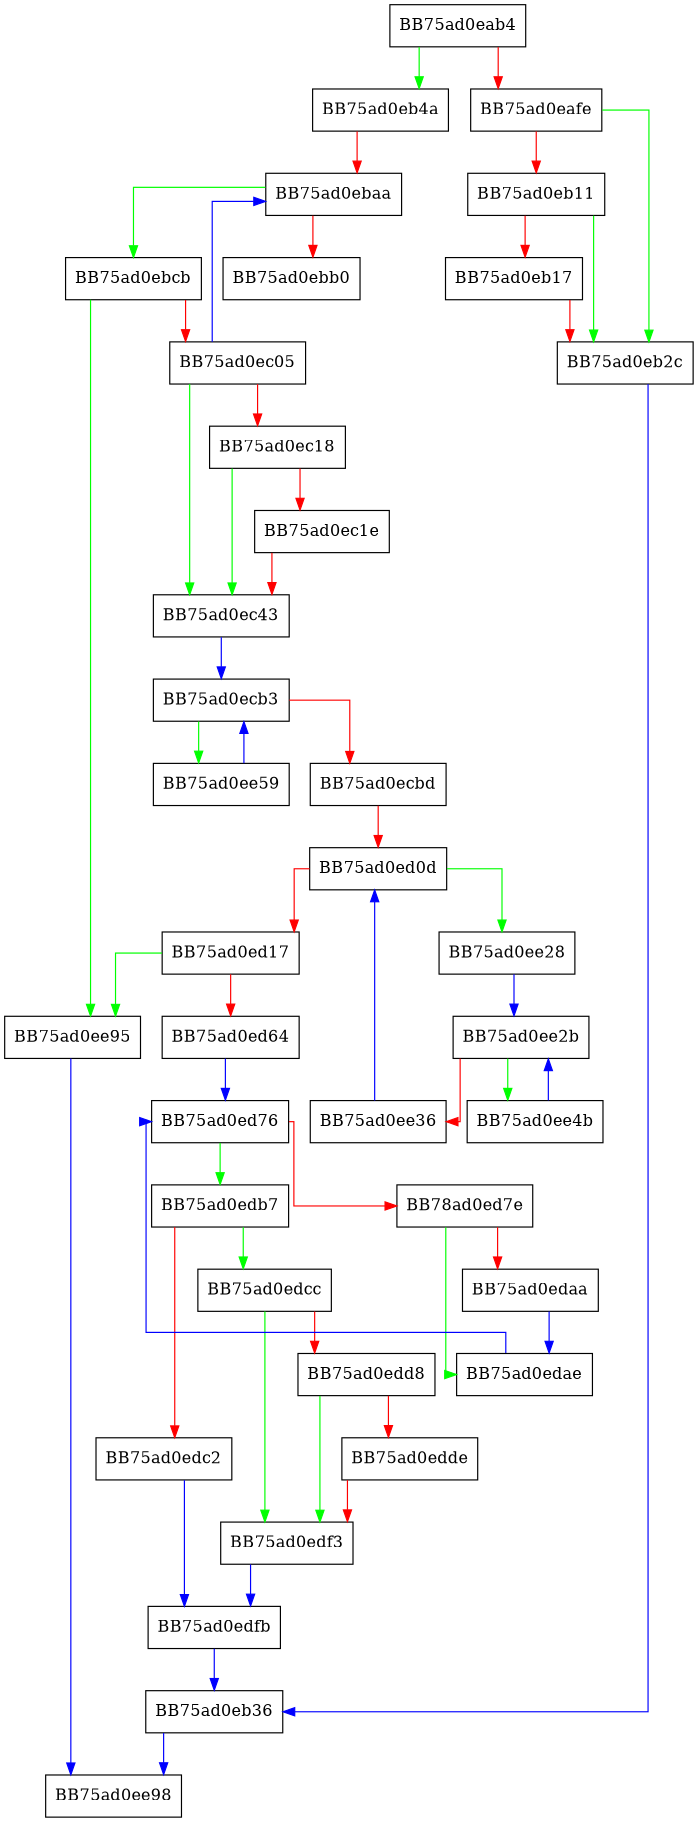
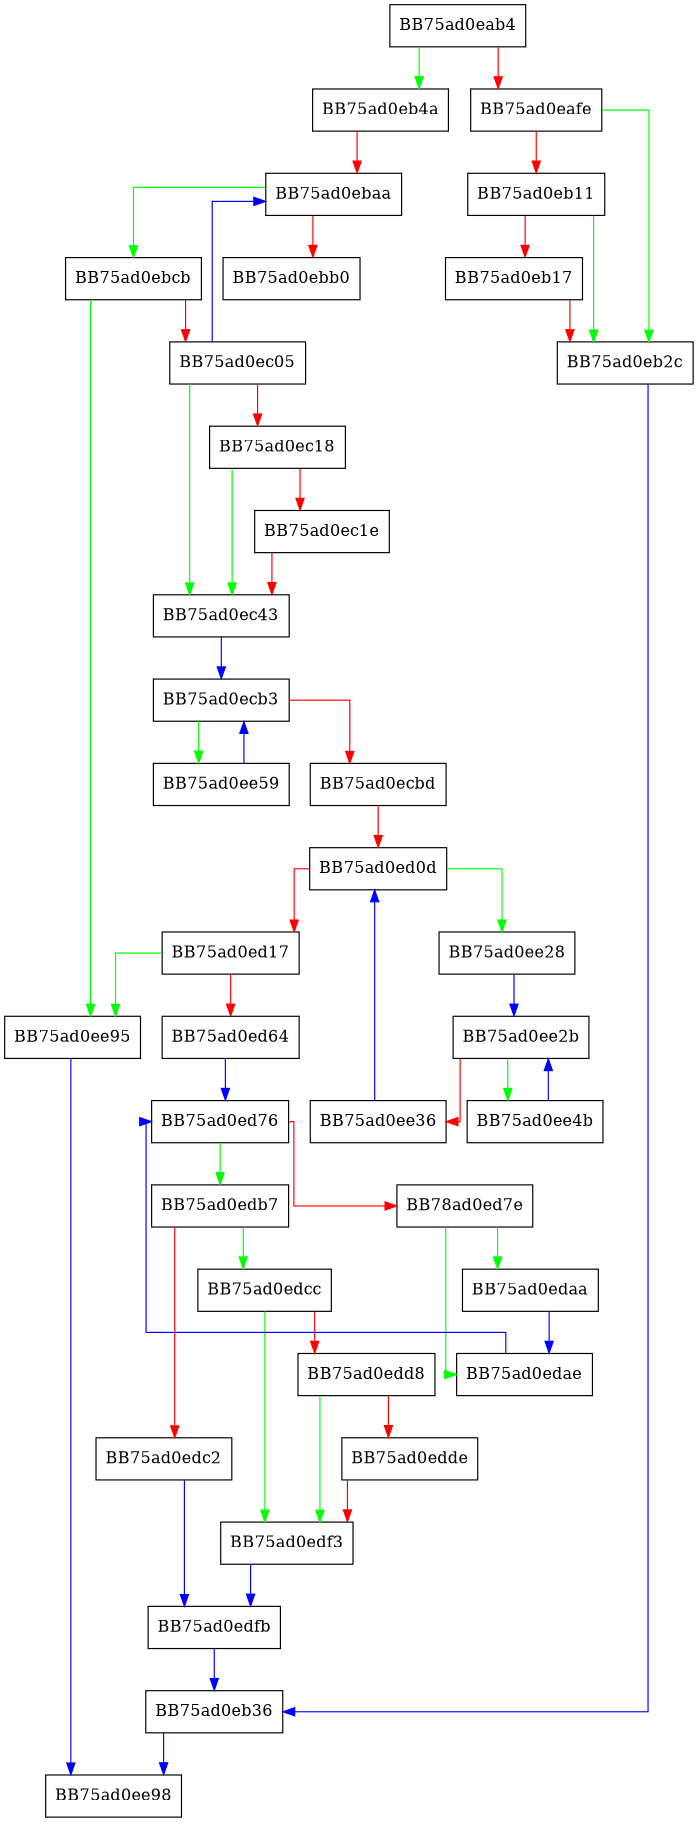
edge "BB78ad0ed7e" -> "BB75ad0edaa": color red -> green
